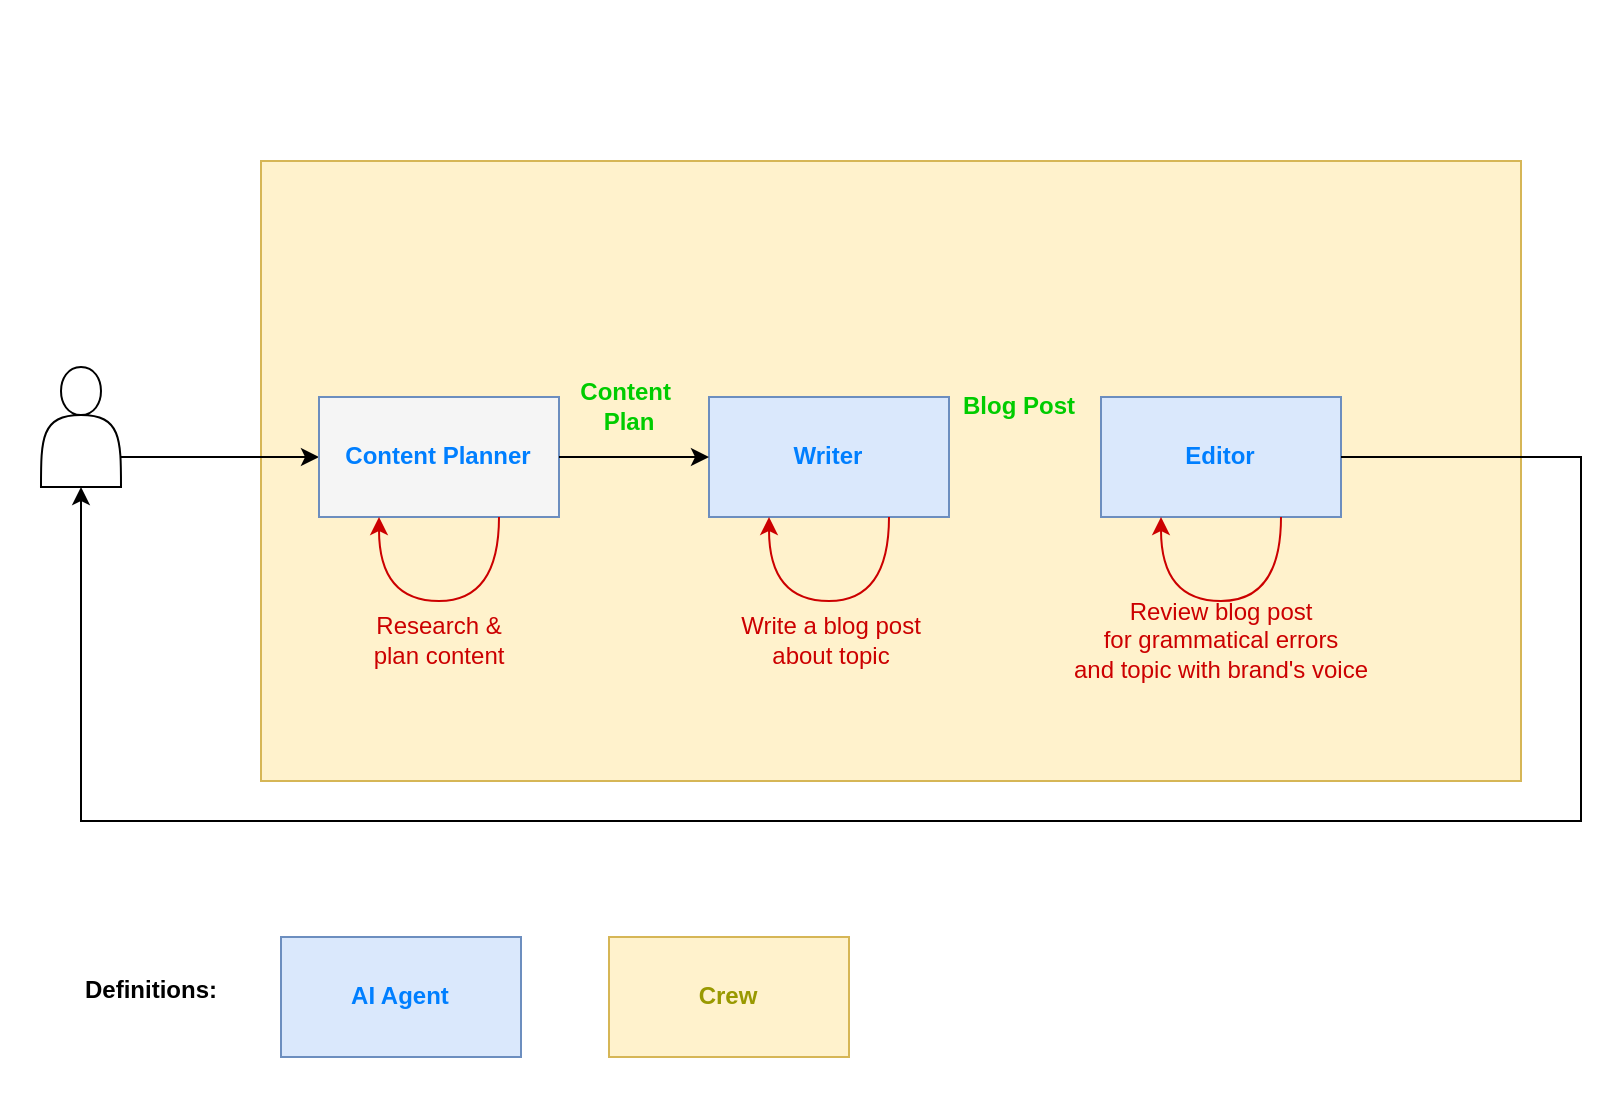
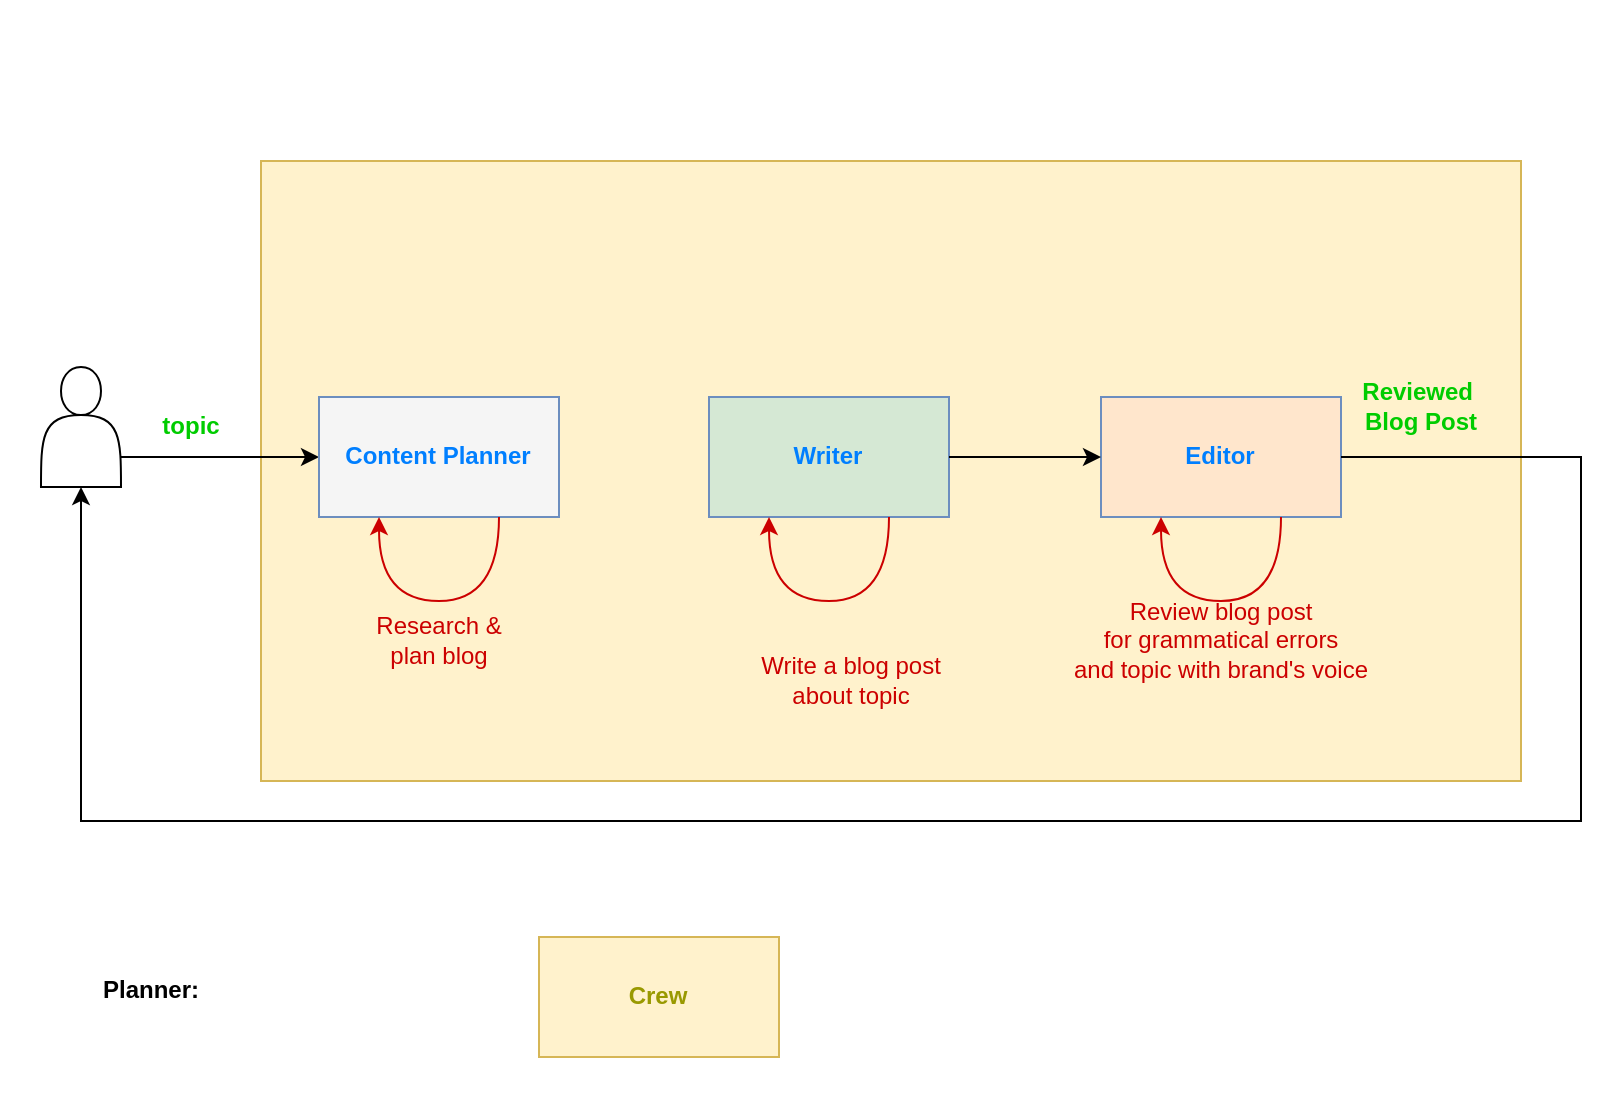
node "Content Plan": removed
node "Blog Post": removed
node "Reviewed Blog Post": added
node "topic": added
edge "Content Planner" -> "Writer": removed
node "Writer": fillcolor #dae8fc -> #d5e8d4
edge "Writer" -> "Editor": added
node "Editor": fillcolor #dae8fc -> #ffe6cc
node "Research & plan content": label "Research & plan content" -> "Research & plan blog"
node "Write a blog post about topic": moved (831, 641) -> (851, 681)
node "Definitions:": label "Definitions:" -> "Planner:"
node "AI Agent": removed
node "Crew": moved (729, 997) -> (659, 997)
